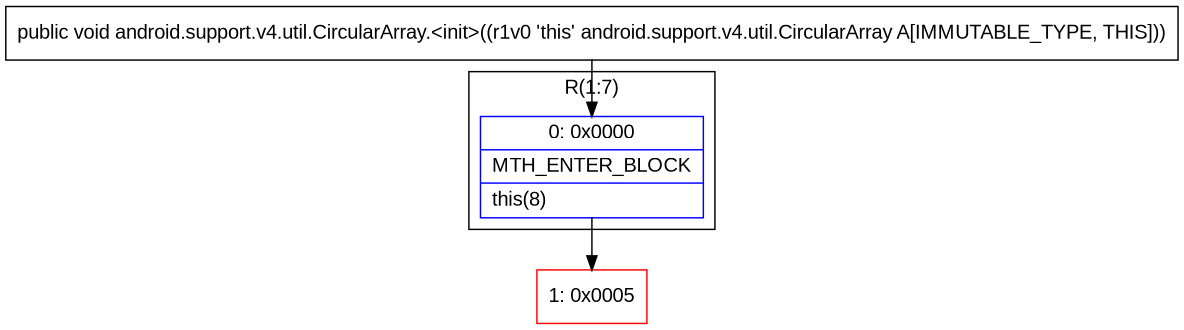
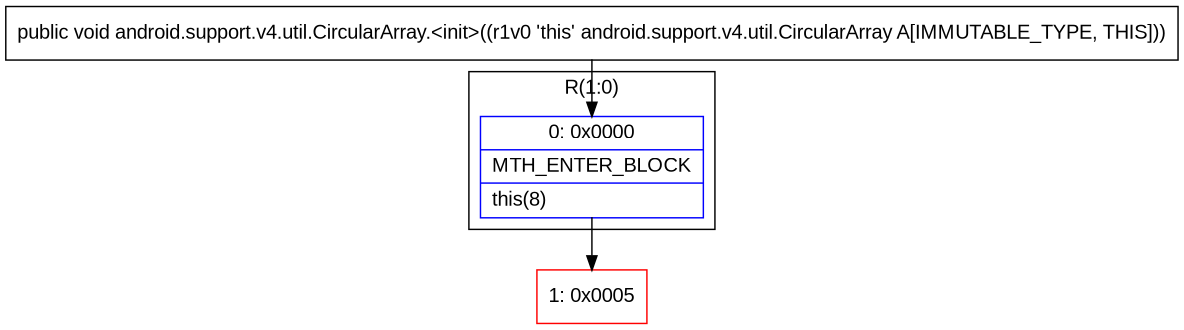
cluster "R(1:7)": label "R(1:7)" -> "R(1:0)"
